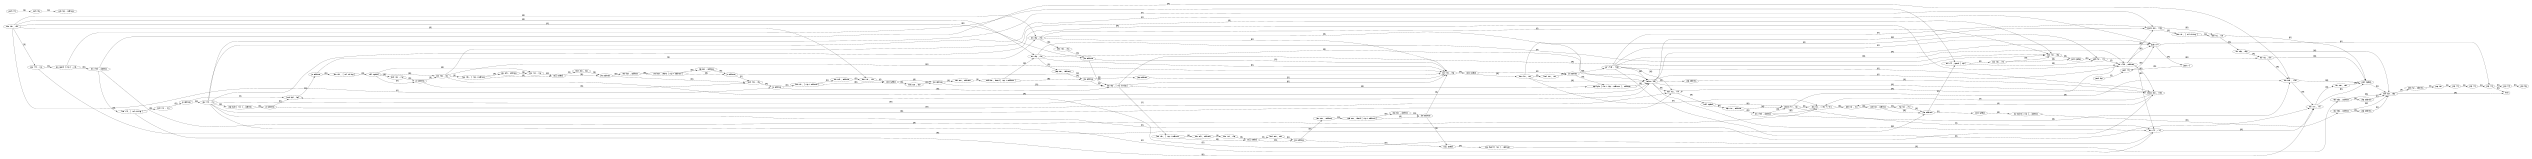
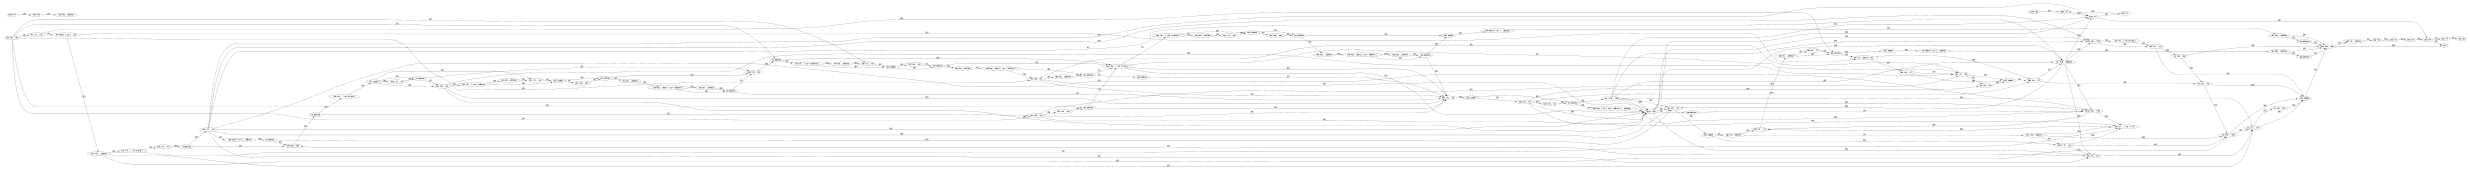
node "mov rdx , rbx": added
edge "lea rbp , [ rel string ]" -> "cmp byte [ rbx + rbp - address ] , address": now "lea rbp , [ rel string ]" -> "setne r14b"
edge "cmp rax , address" -> "cmovb r13 , rax": now "cmp rax , address" -> "add rax , rcx"
